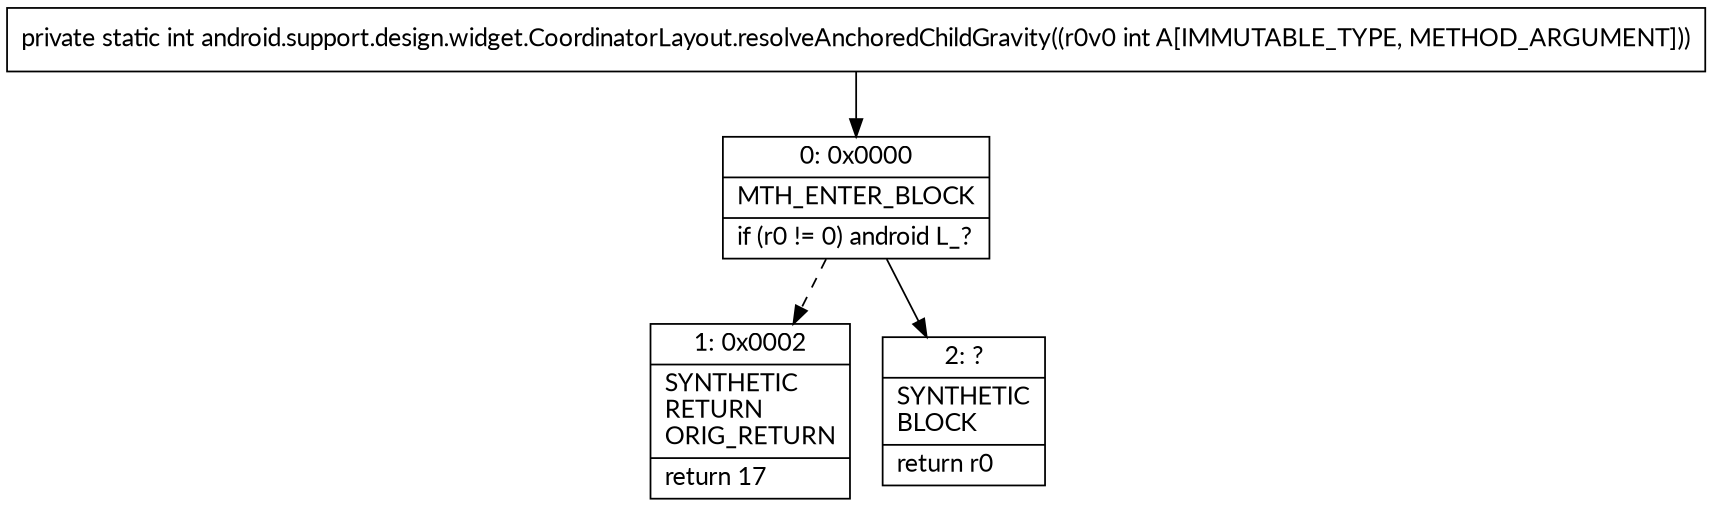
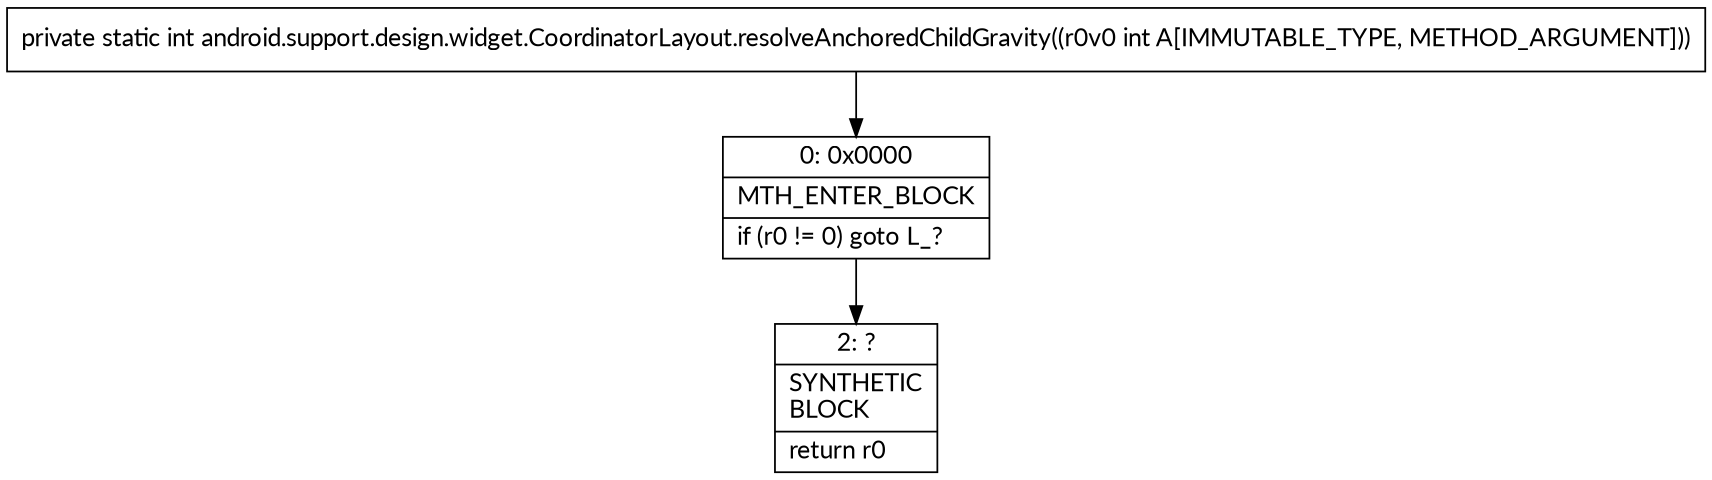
node "0: 0x0000": text "if (r0 != 0) android L_?" -> "if (r0 != 0) goto L_?"
node "1: 0x0002": removed
